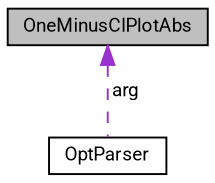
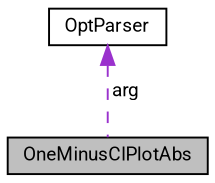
edge "OptParser" -> "OneMinusClPlotAbs": reversed
